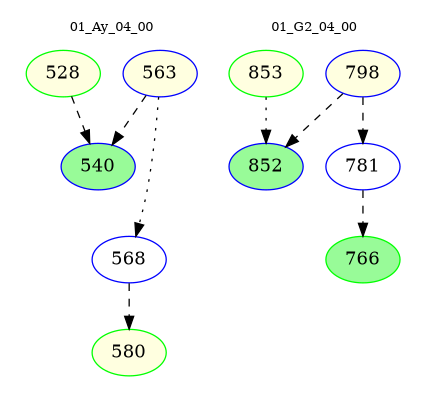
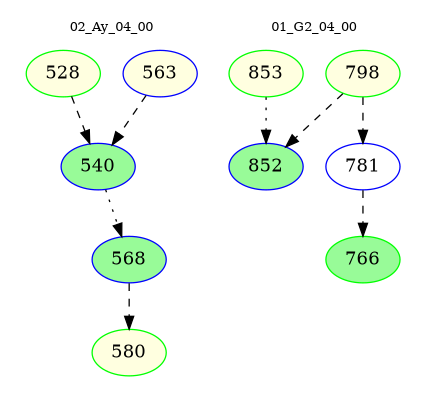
cluster "01_Ay_04_00": label "01_Ay_04_00" -> "02_Ay_04_00"
node "798": color blue -> green
edge "563" -> "568": now "540" -> "568"
node "568": fillcolor white -> palegreen
